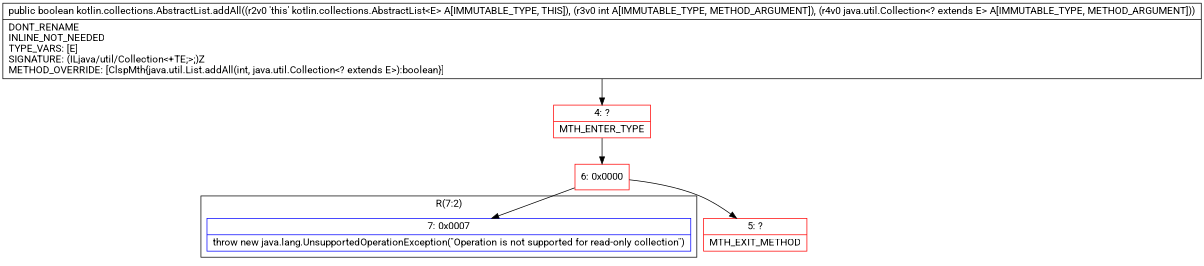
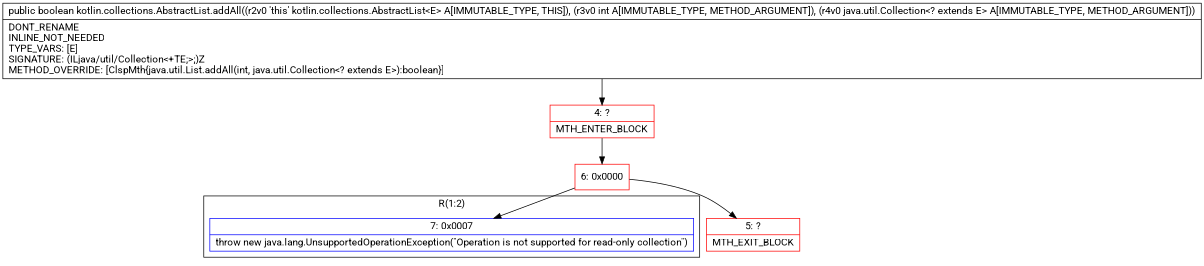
node "4: ?": text "MTH_ENTER_TYPE" -> "MTH_ENTER_BLOCK"
cluster "R(7:2)": label "R(7:2)" -> "R(1:2)"
node "5: ?": text "MTH_EXIT_METHOD" -> "MTH_EXIT_BLOCK"
